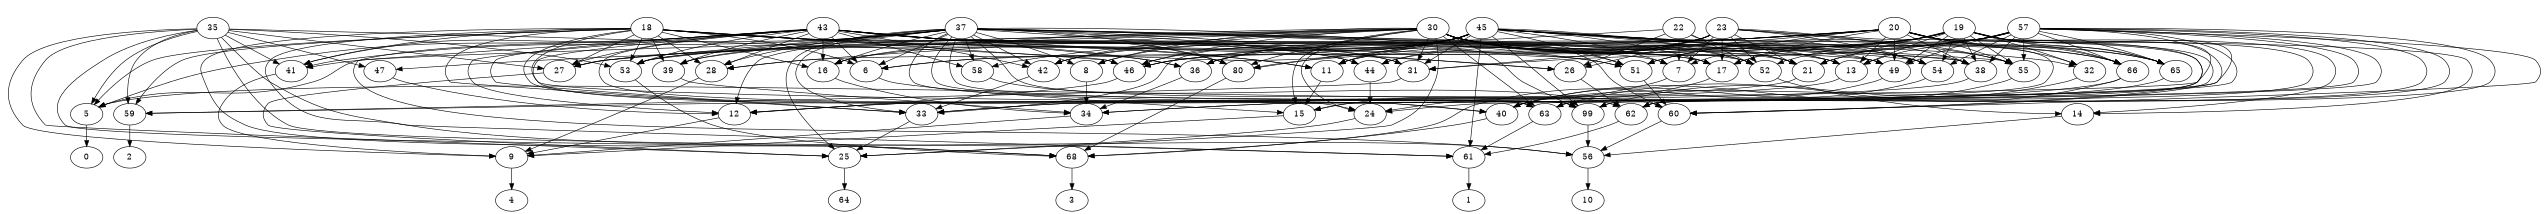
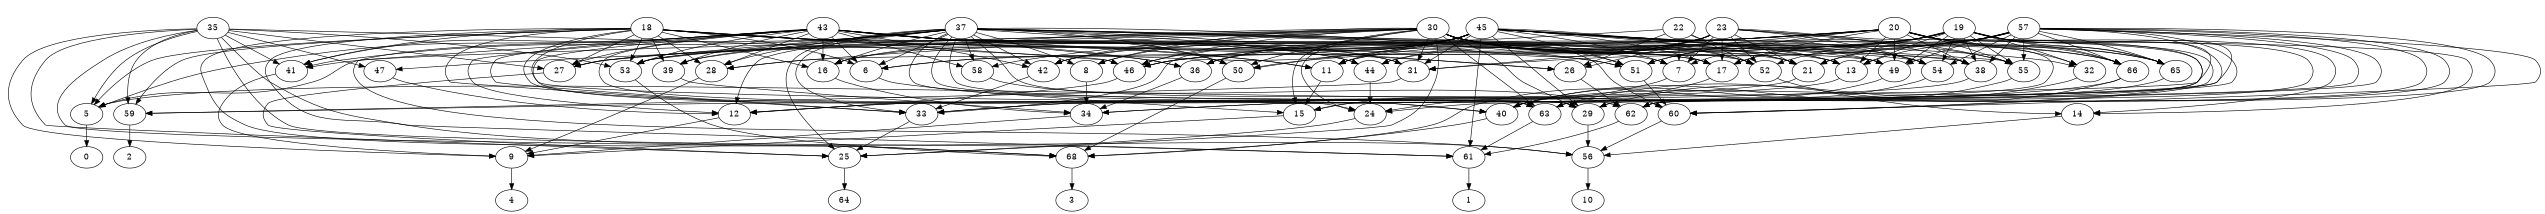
node "80": label "80" -> "50"
node "99": label "99" -> "29"
